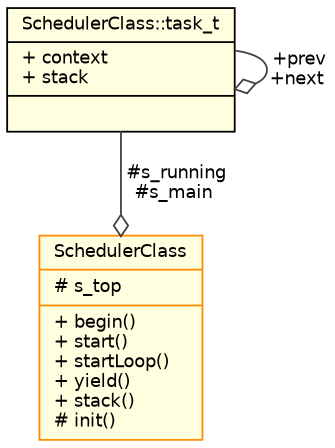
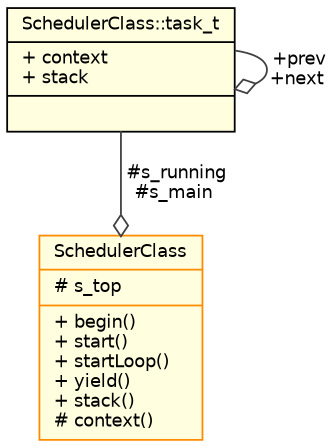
node "SchedulerClass": text "# init()" -> "# context()"
